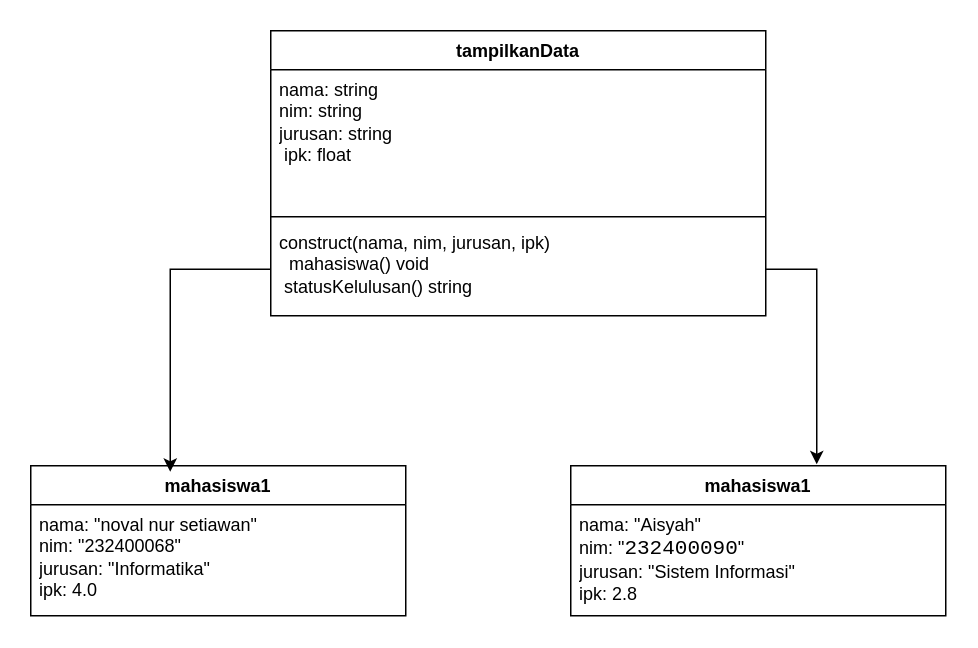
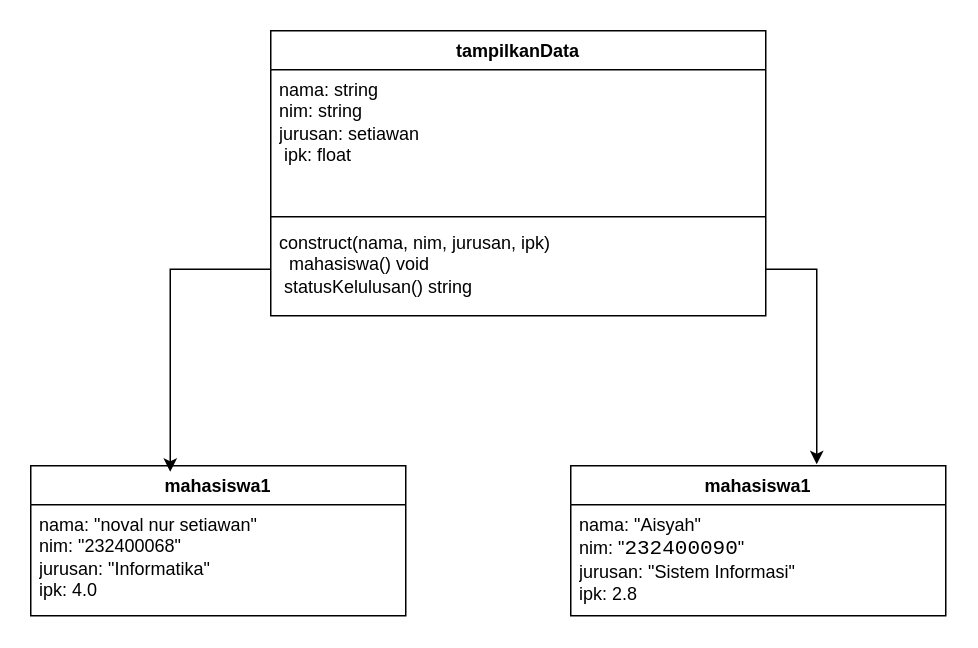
node "nama: string nim: string jurusan: string ipk: float": label "nama: string nim: string jurusan: string ipk: float" -> "nama: string nim: string jurusan: setiawan ipk: float"
